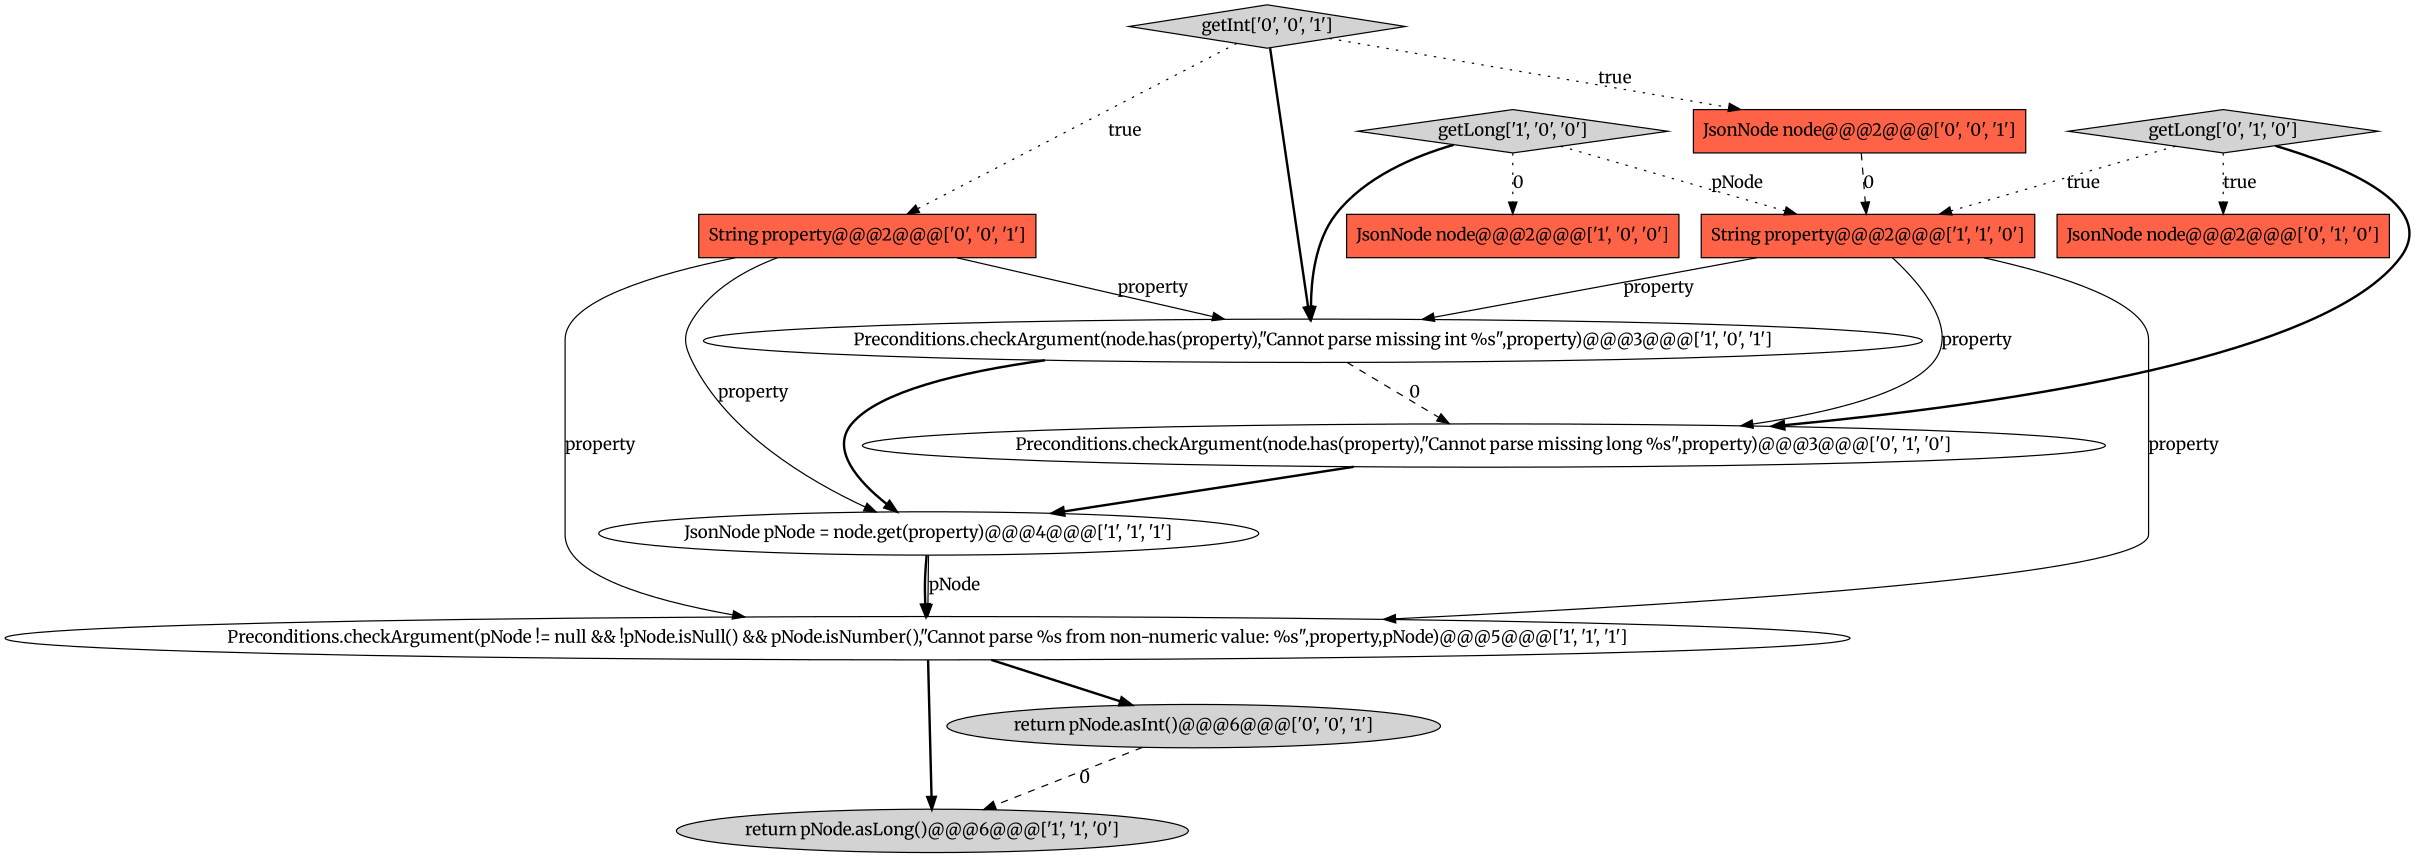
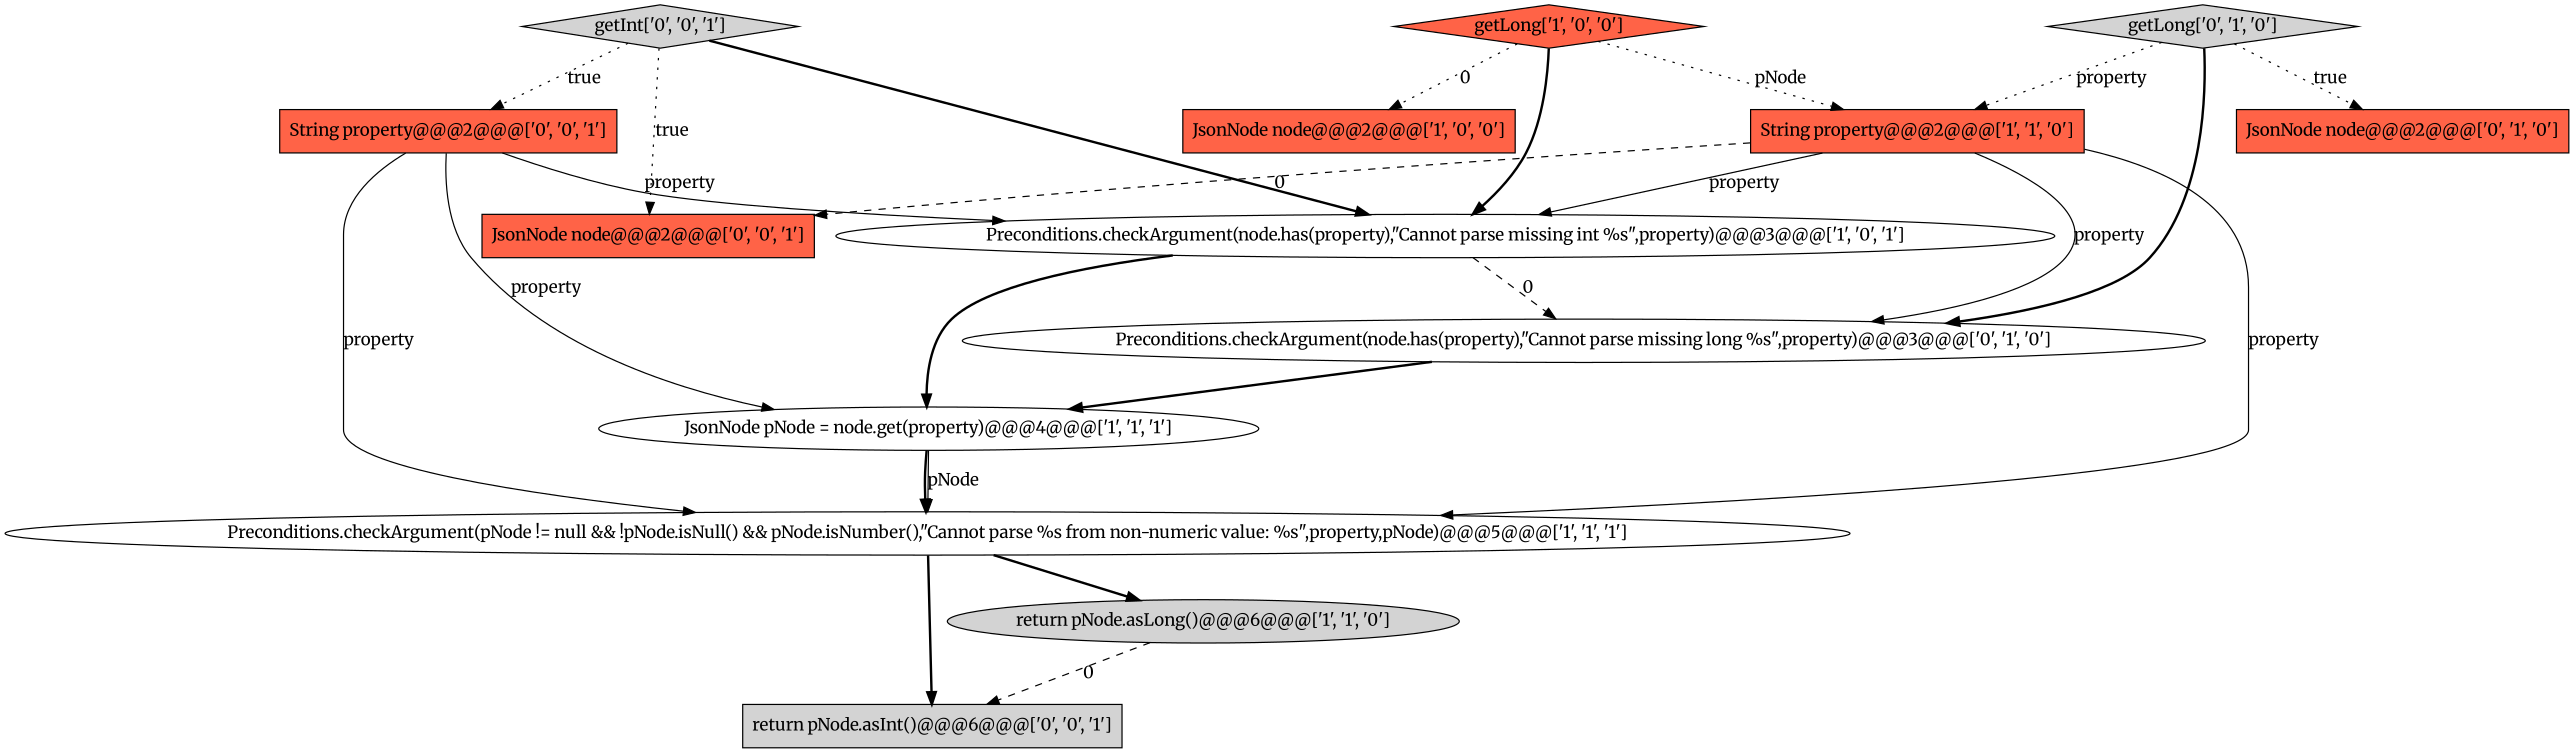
node "getLong['1', '0', '0']": fillcolor lightgray -> tomato
edge "JsonNode node@@@2@@@['0', '0', '1']" -> "String property@@@2@@@['1', '1', '0']": reversed
edge "getLong['0', '1', '0']" -> "String property@@@2@@@['1', '1', '0']": label "true" -> "property"
node "return pNode.asInt()@@@6@@@['0', '0', '1']": shape ellipse -> box
edge "return pNode.asInt()@@@6@@@['0', '0', '1']" -> "return pNode.asLong()@@@6@@@['1', '1', '0']": reversed
